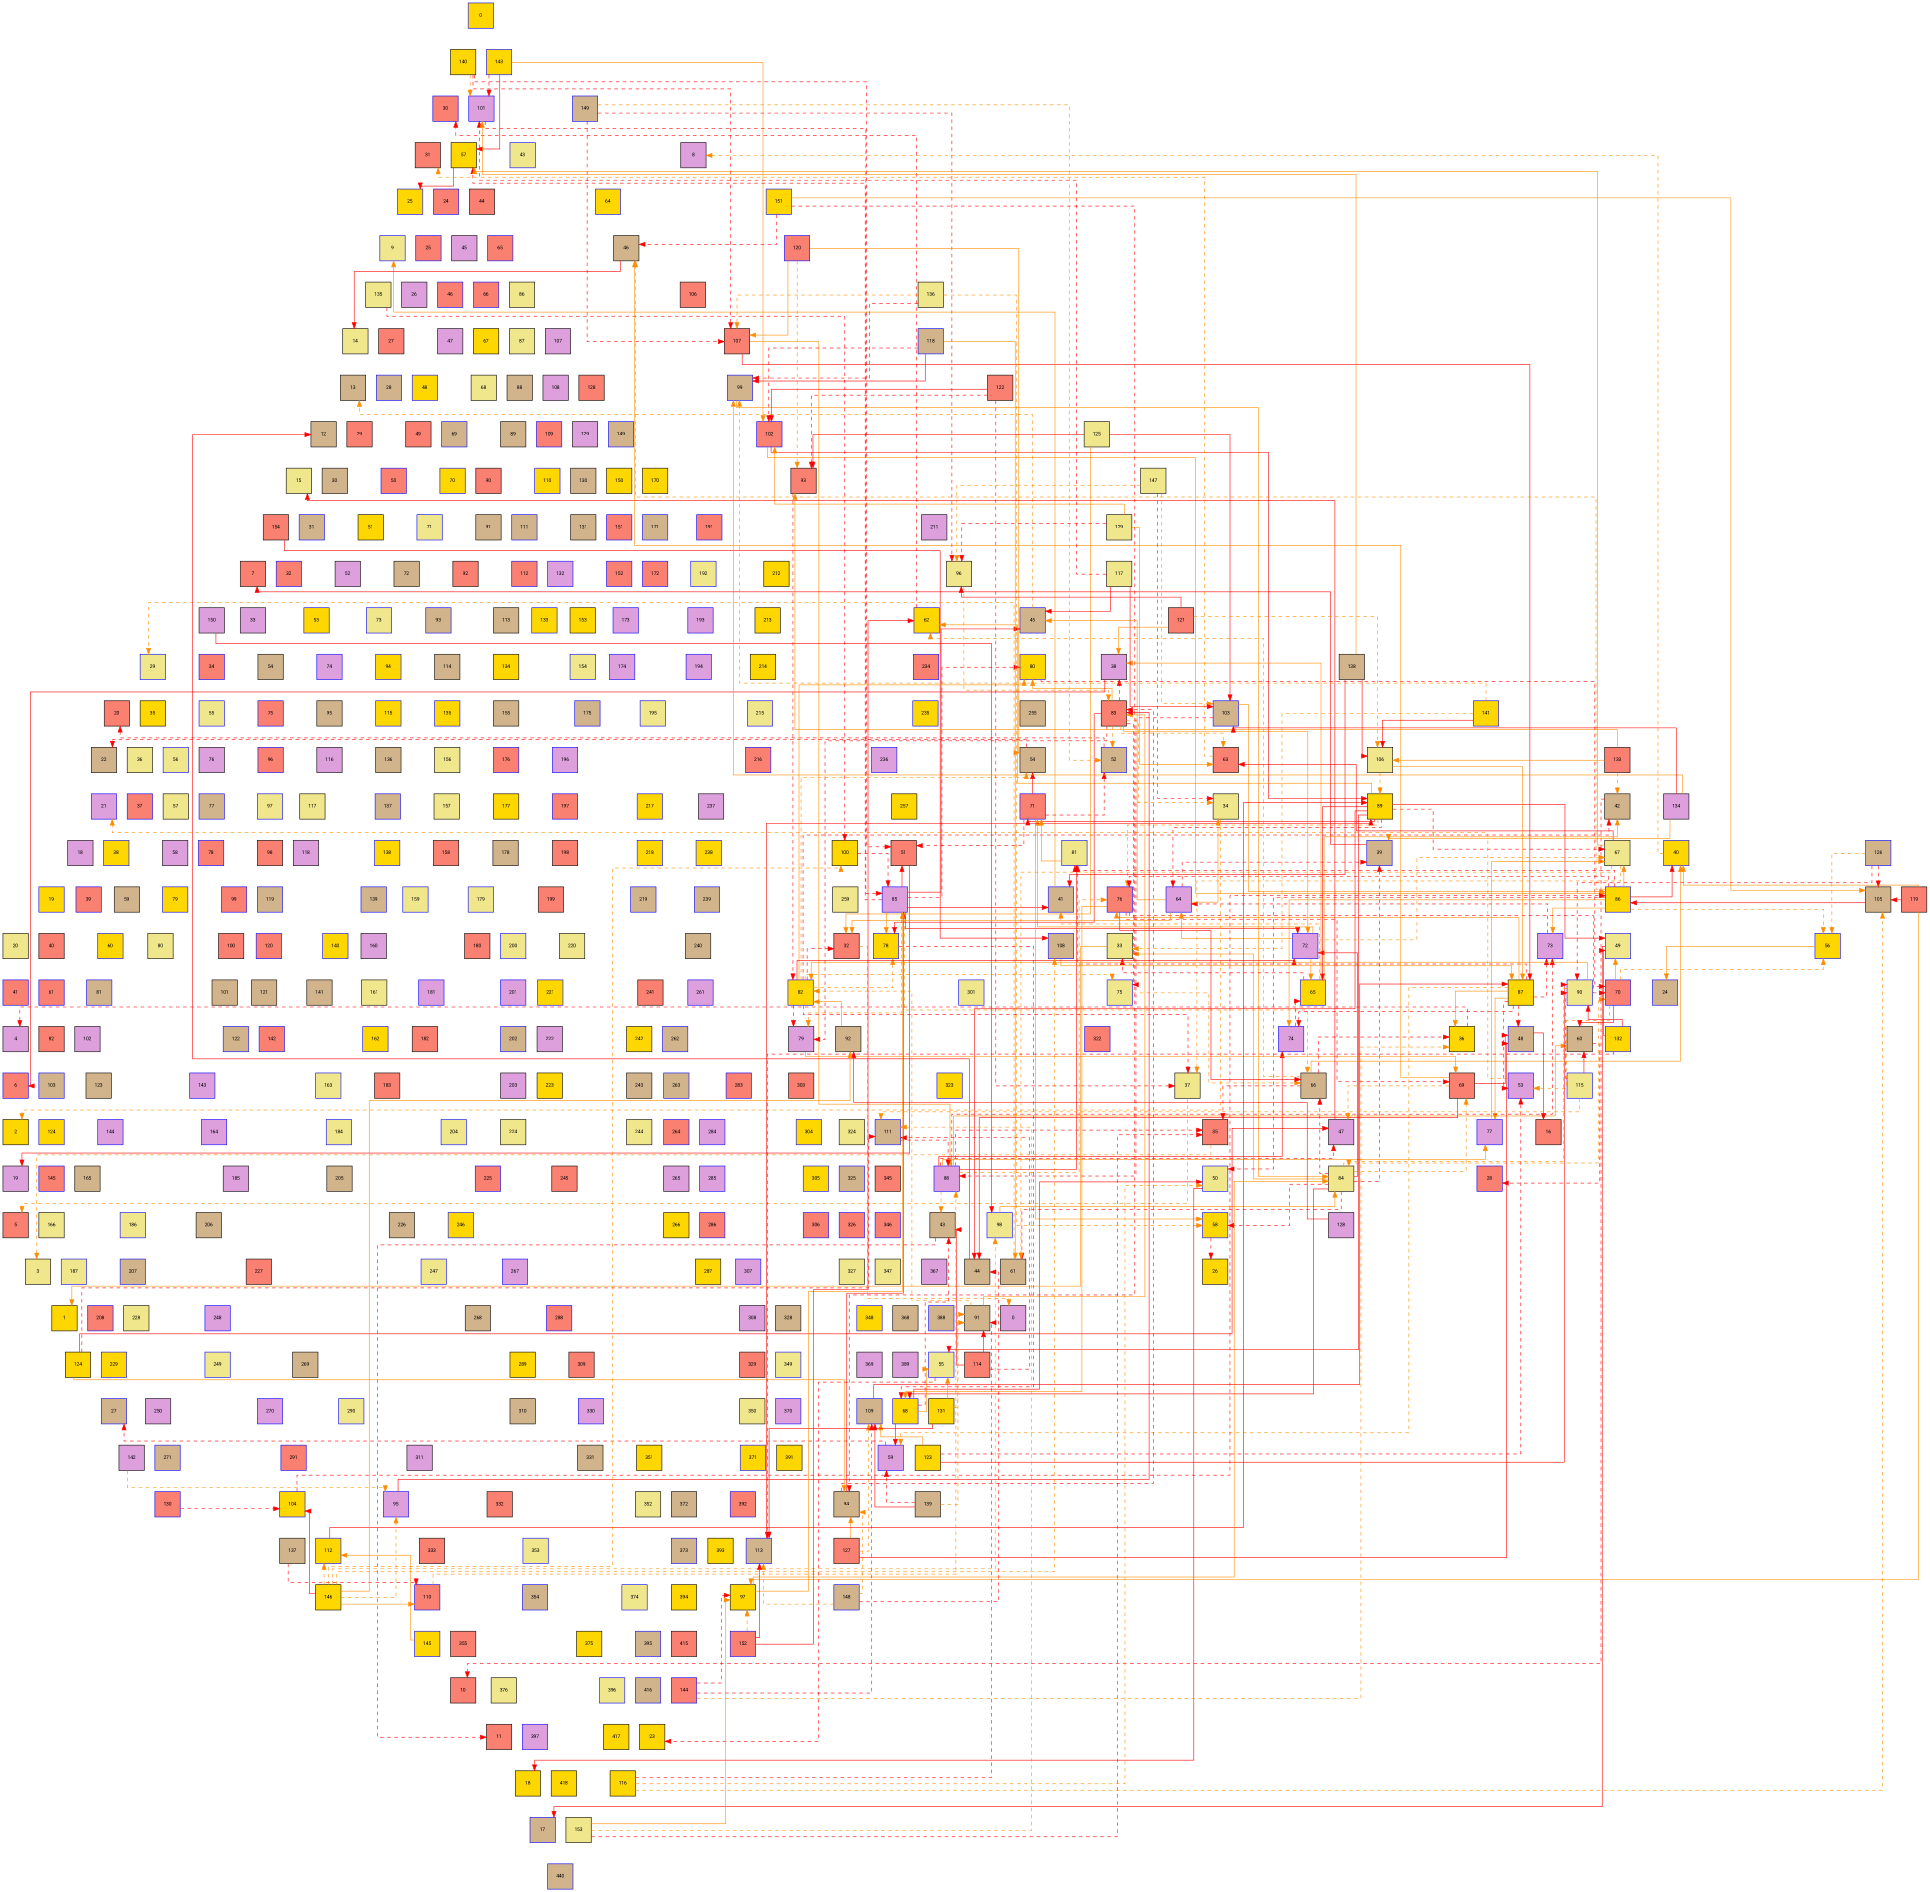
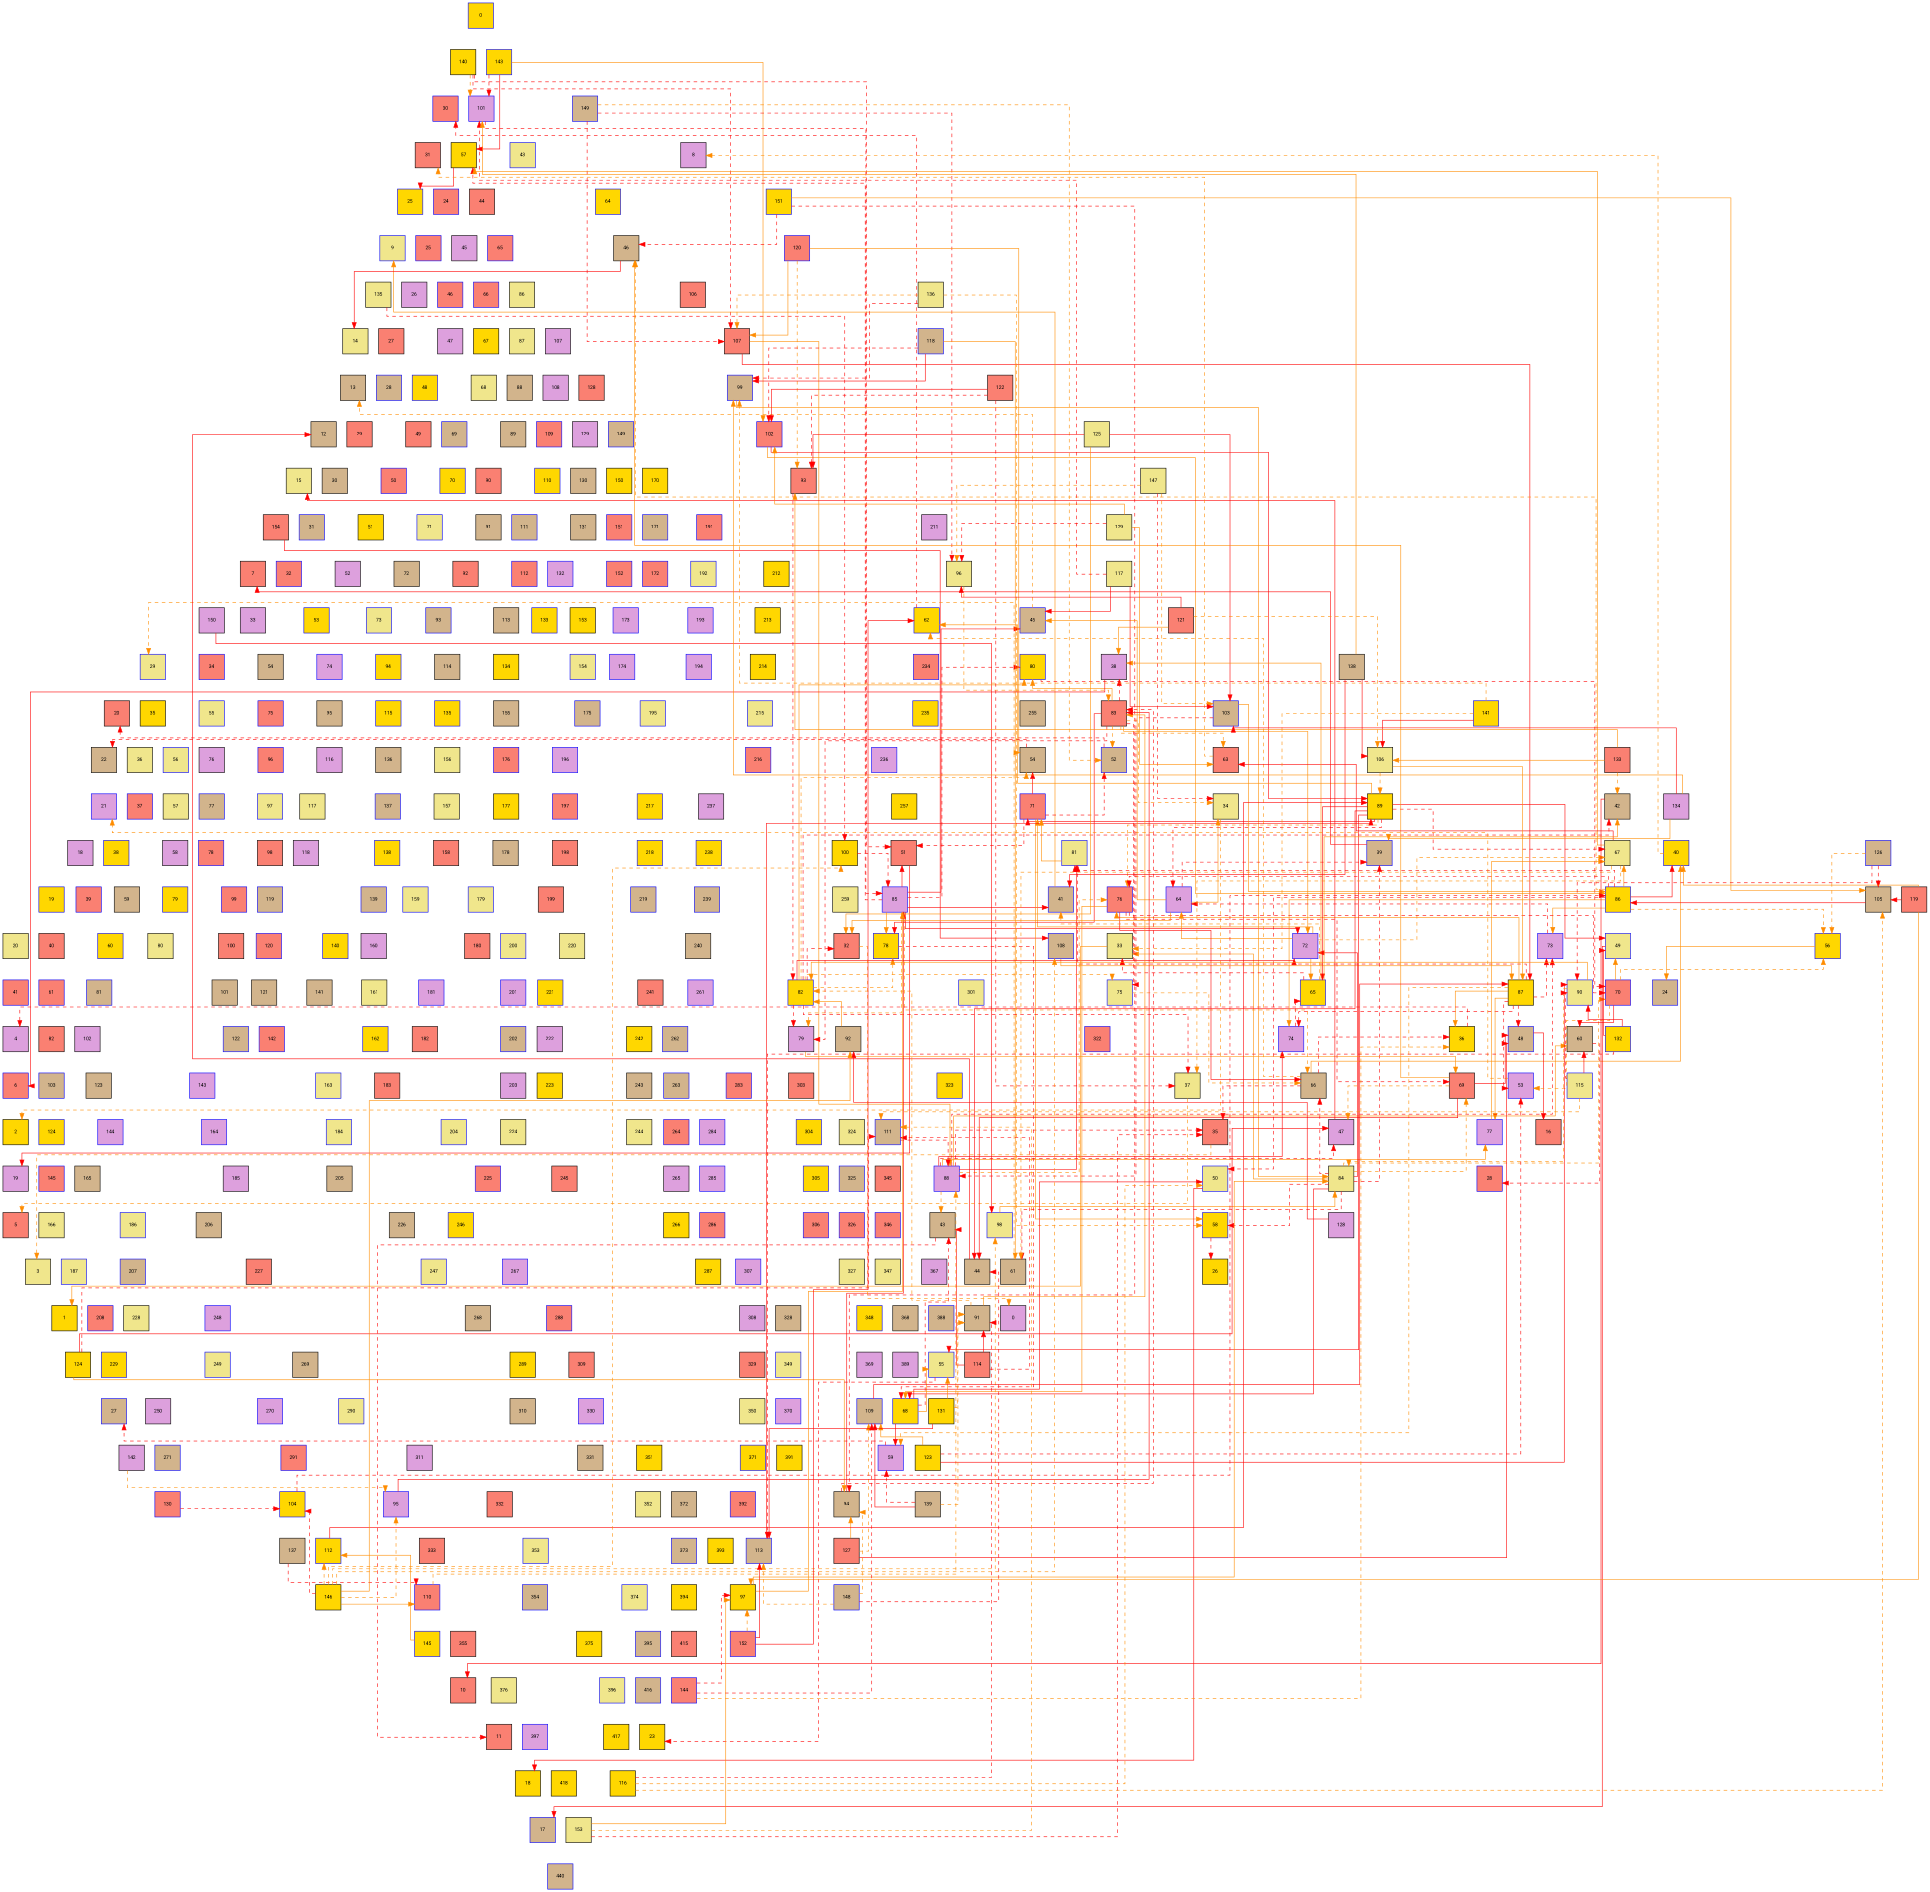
edge "146" -> "104": style solid -> dashed
edge "42" -> "10": style dashed -> solid
